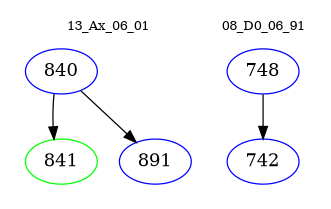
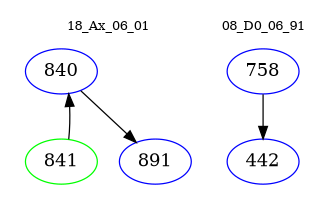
cluster "13_Ax_06_01": label "13_Ax_06_01" -> "18_Ax_06_01"
node "748": label "748" -> "758"
edge "840" -> "841": reversed
node "742": label "742" -> "442"
